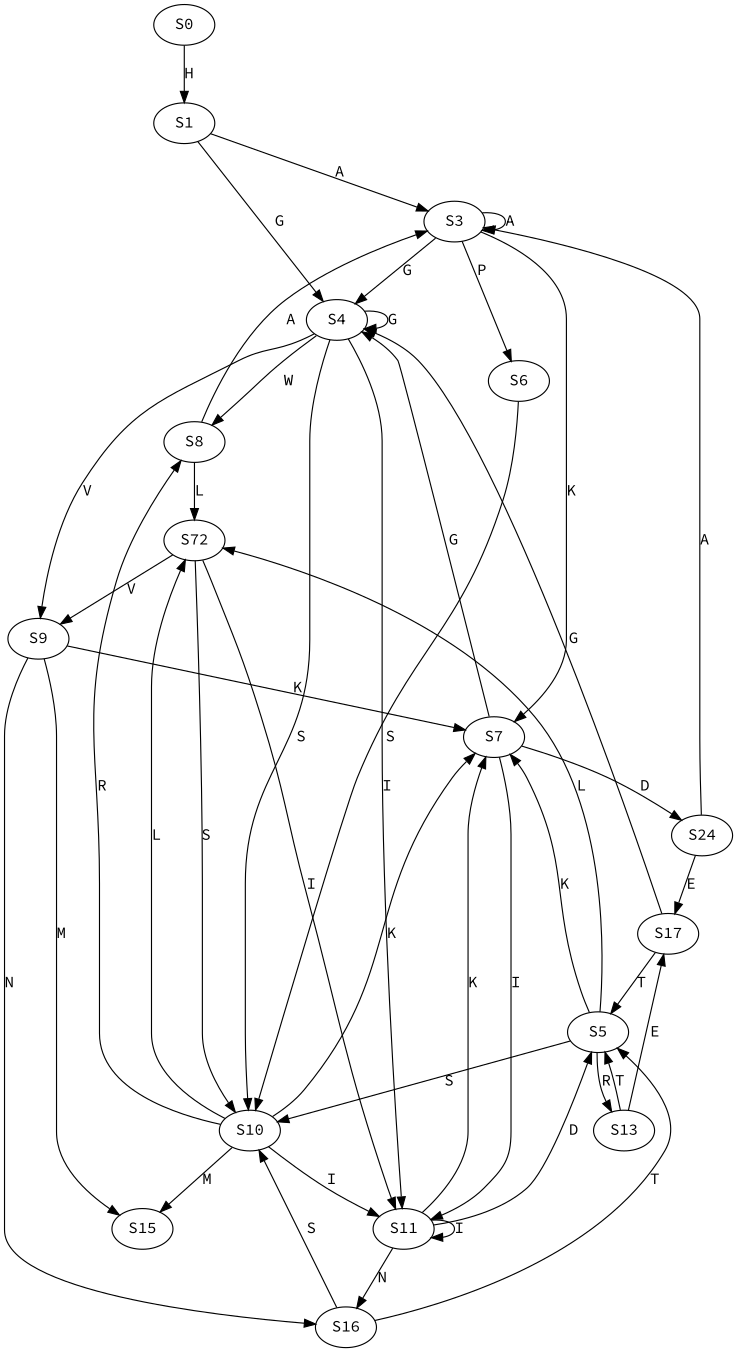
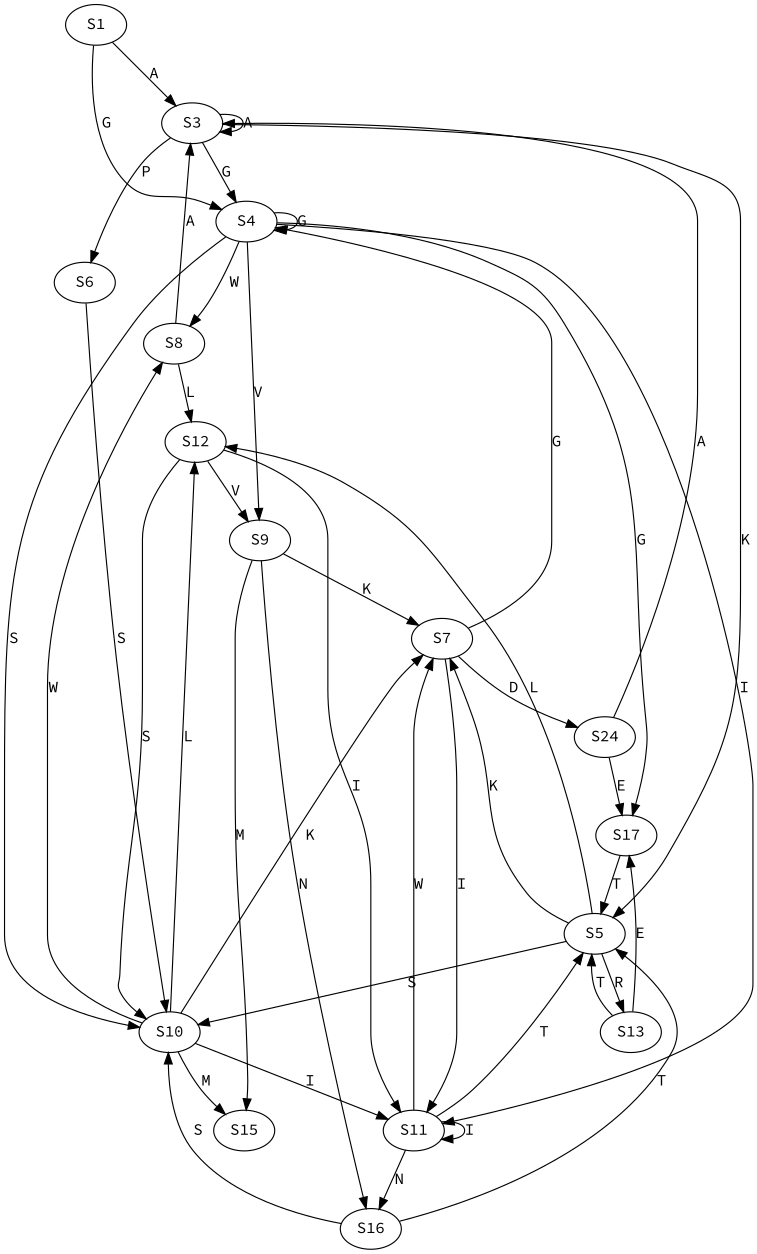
node "S0": removed
edge "S3" -> "S7": now "S3" -> "S5"
node "S72": label "S72" -> "S12"
edge "S17" -> "S4": reversed
edge "S10" -> "S8": label "R" -> "W"
edge "S11" -> "S7": label "K" -> "W"
edge "S11" -> "S5": label "D" -> "T"
